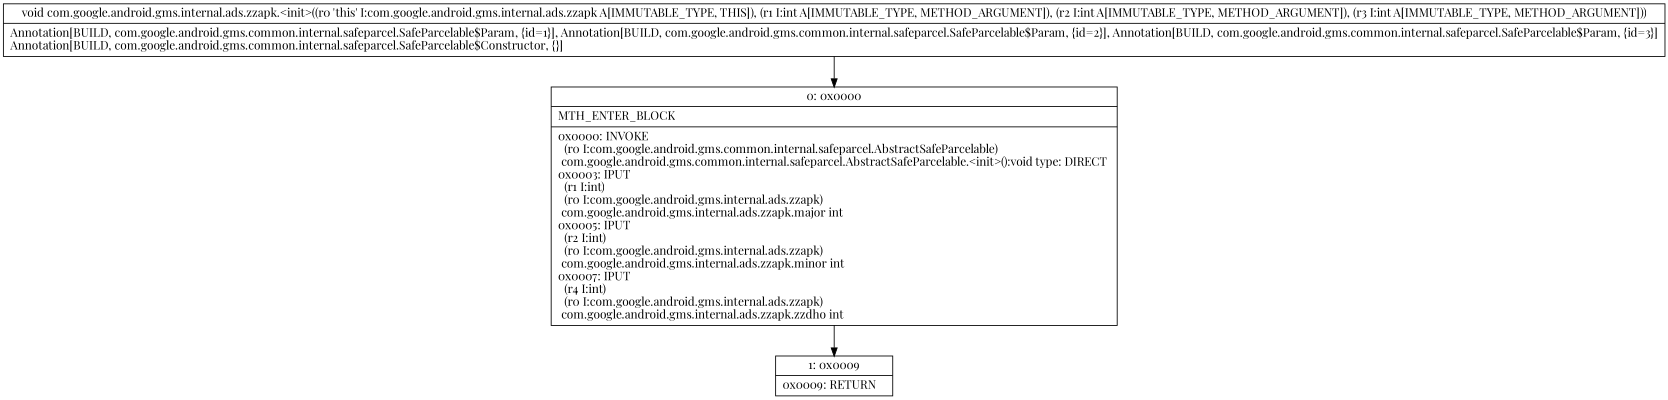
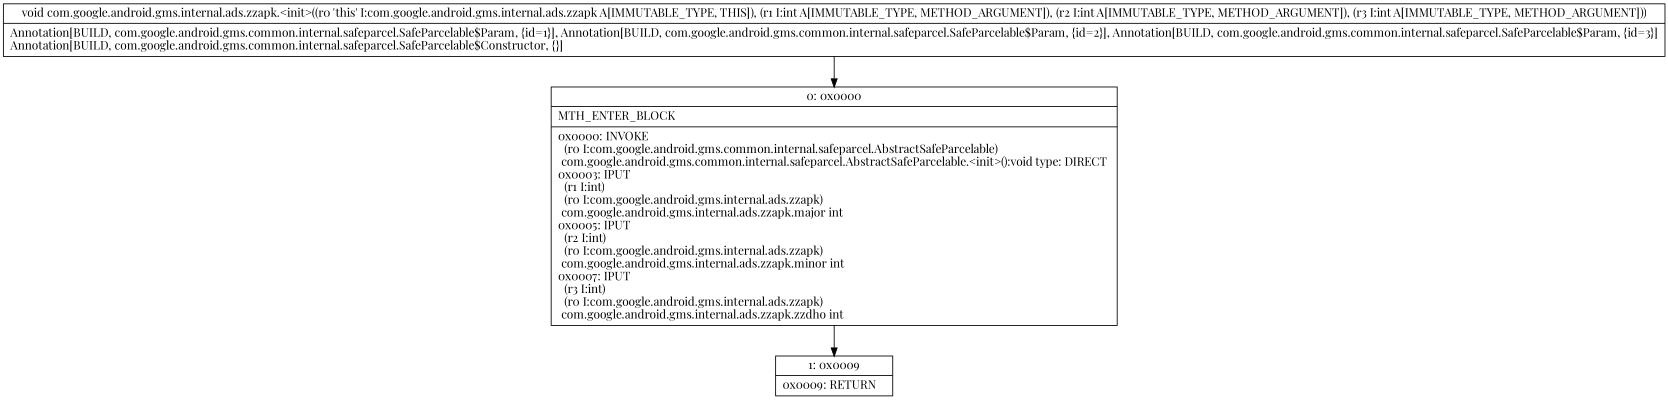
node "0: 0x0000": text "(r4 I:int)" -> "(r3 I:int)"
